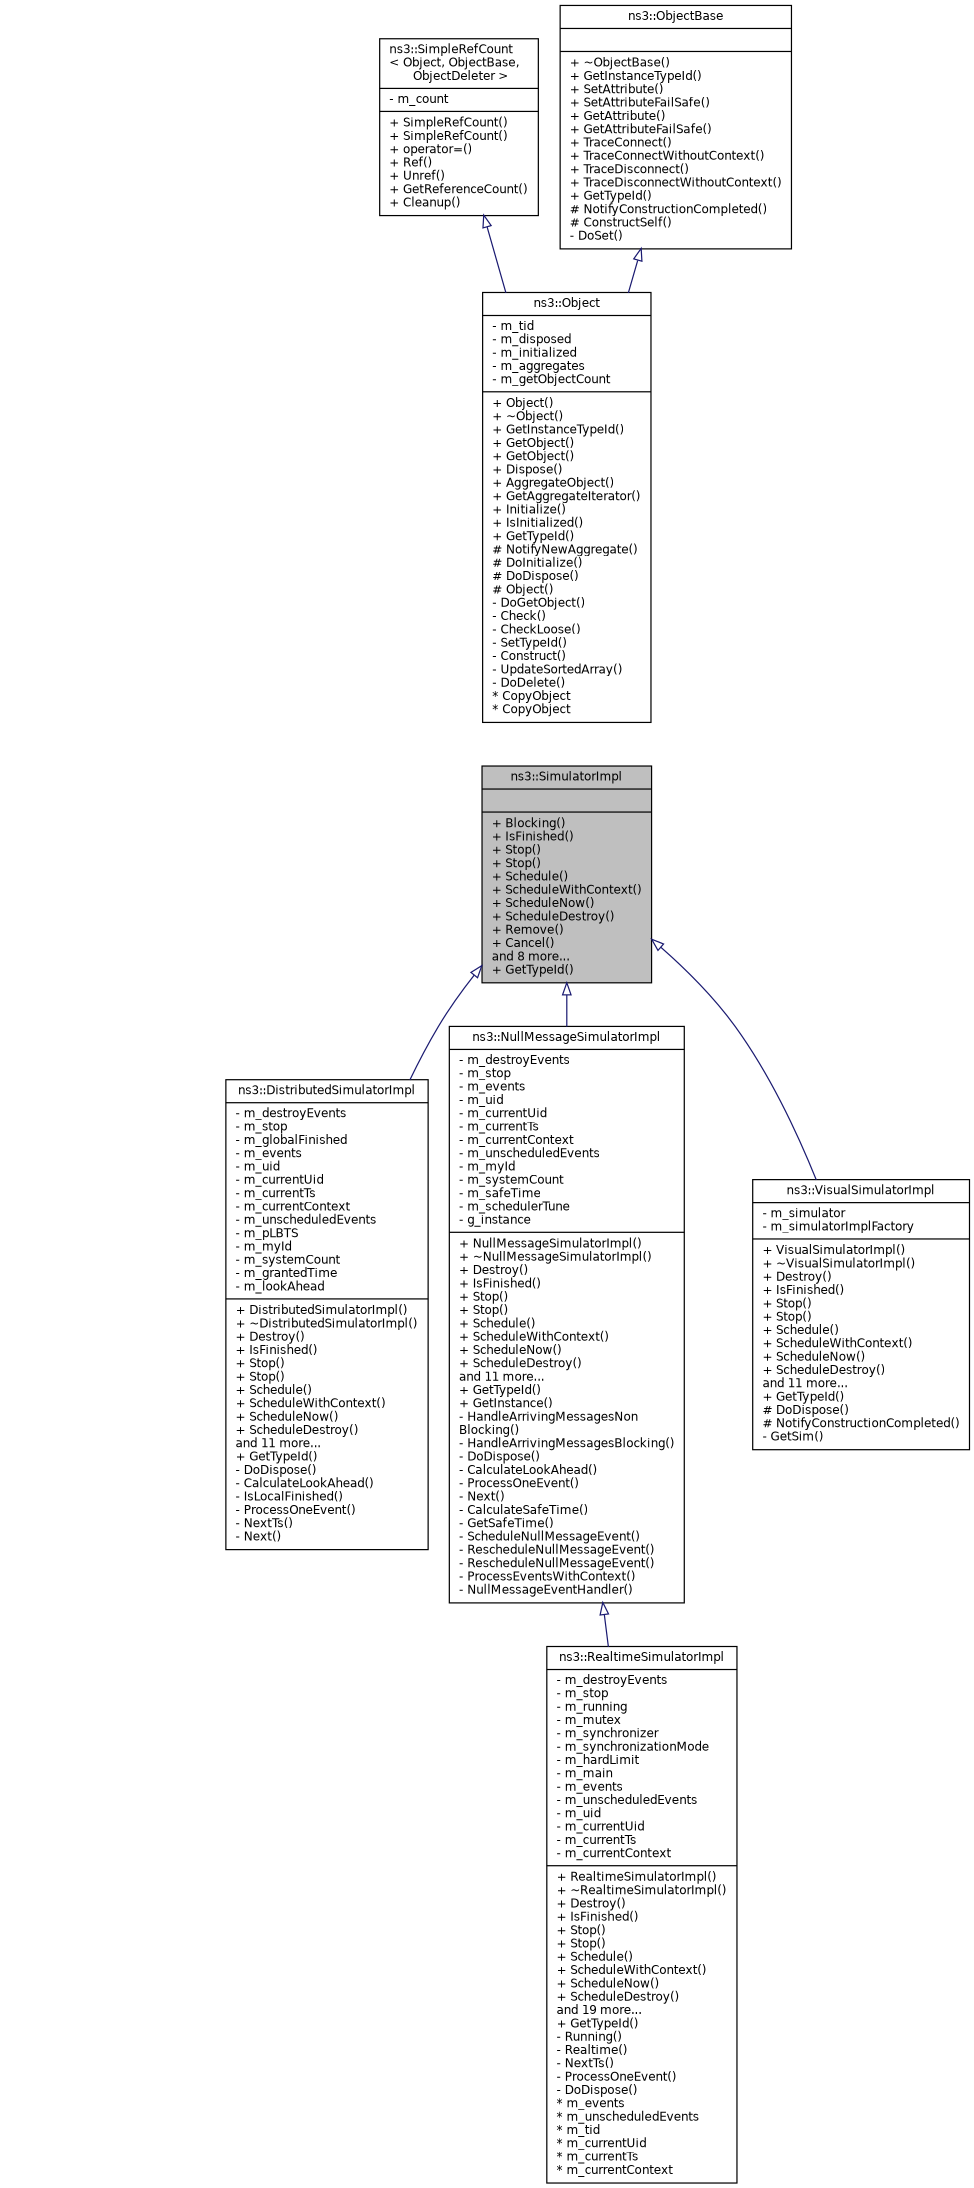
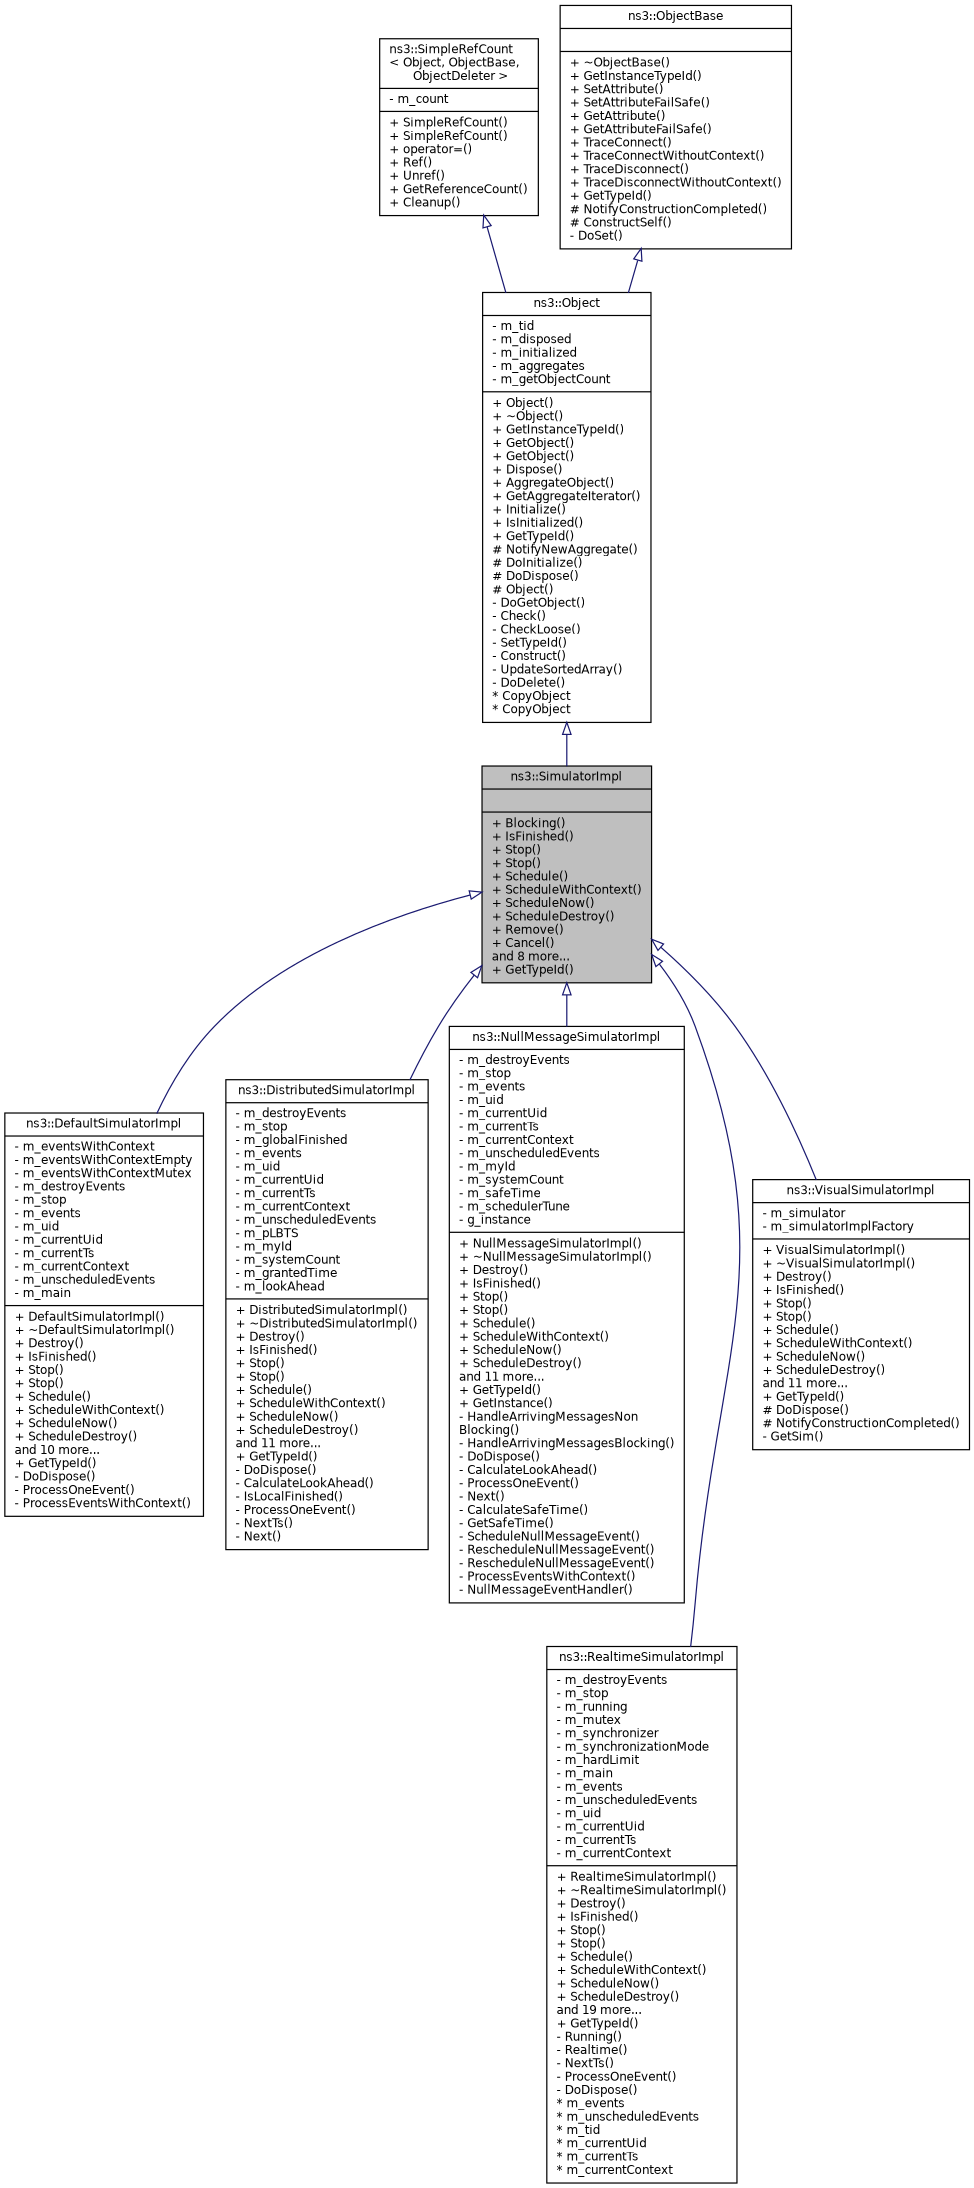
edge "ns3::SimulatorImpl" -> "ns3::Object": added
node "ns3::DefaultSimulatorImpl": added
edge "ns3::RealtimeSimulatorImpl" -> "ns3::NullMessageSimulatorImpl": now "ns3::RealtimeSimulatorImpl" -> "ns3::SimulatorImpl"
